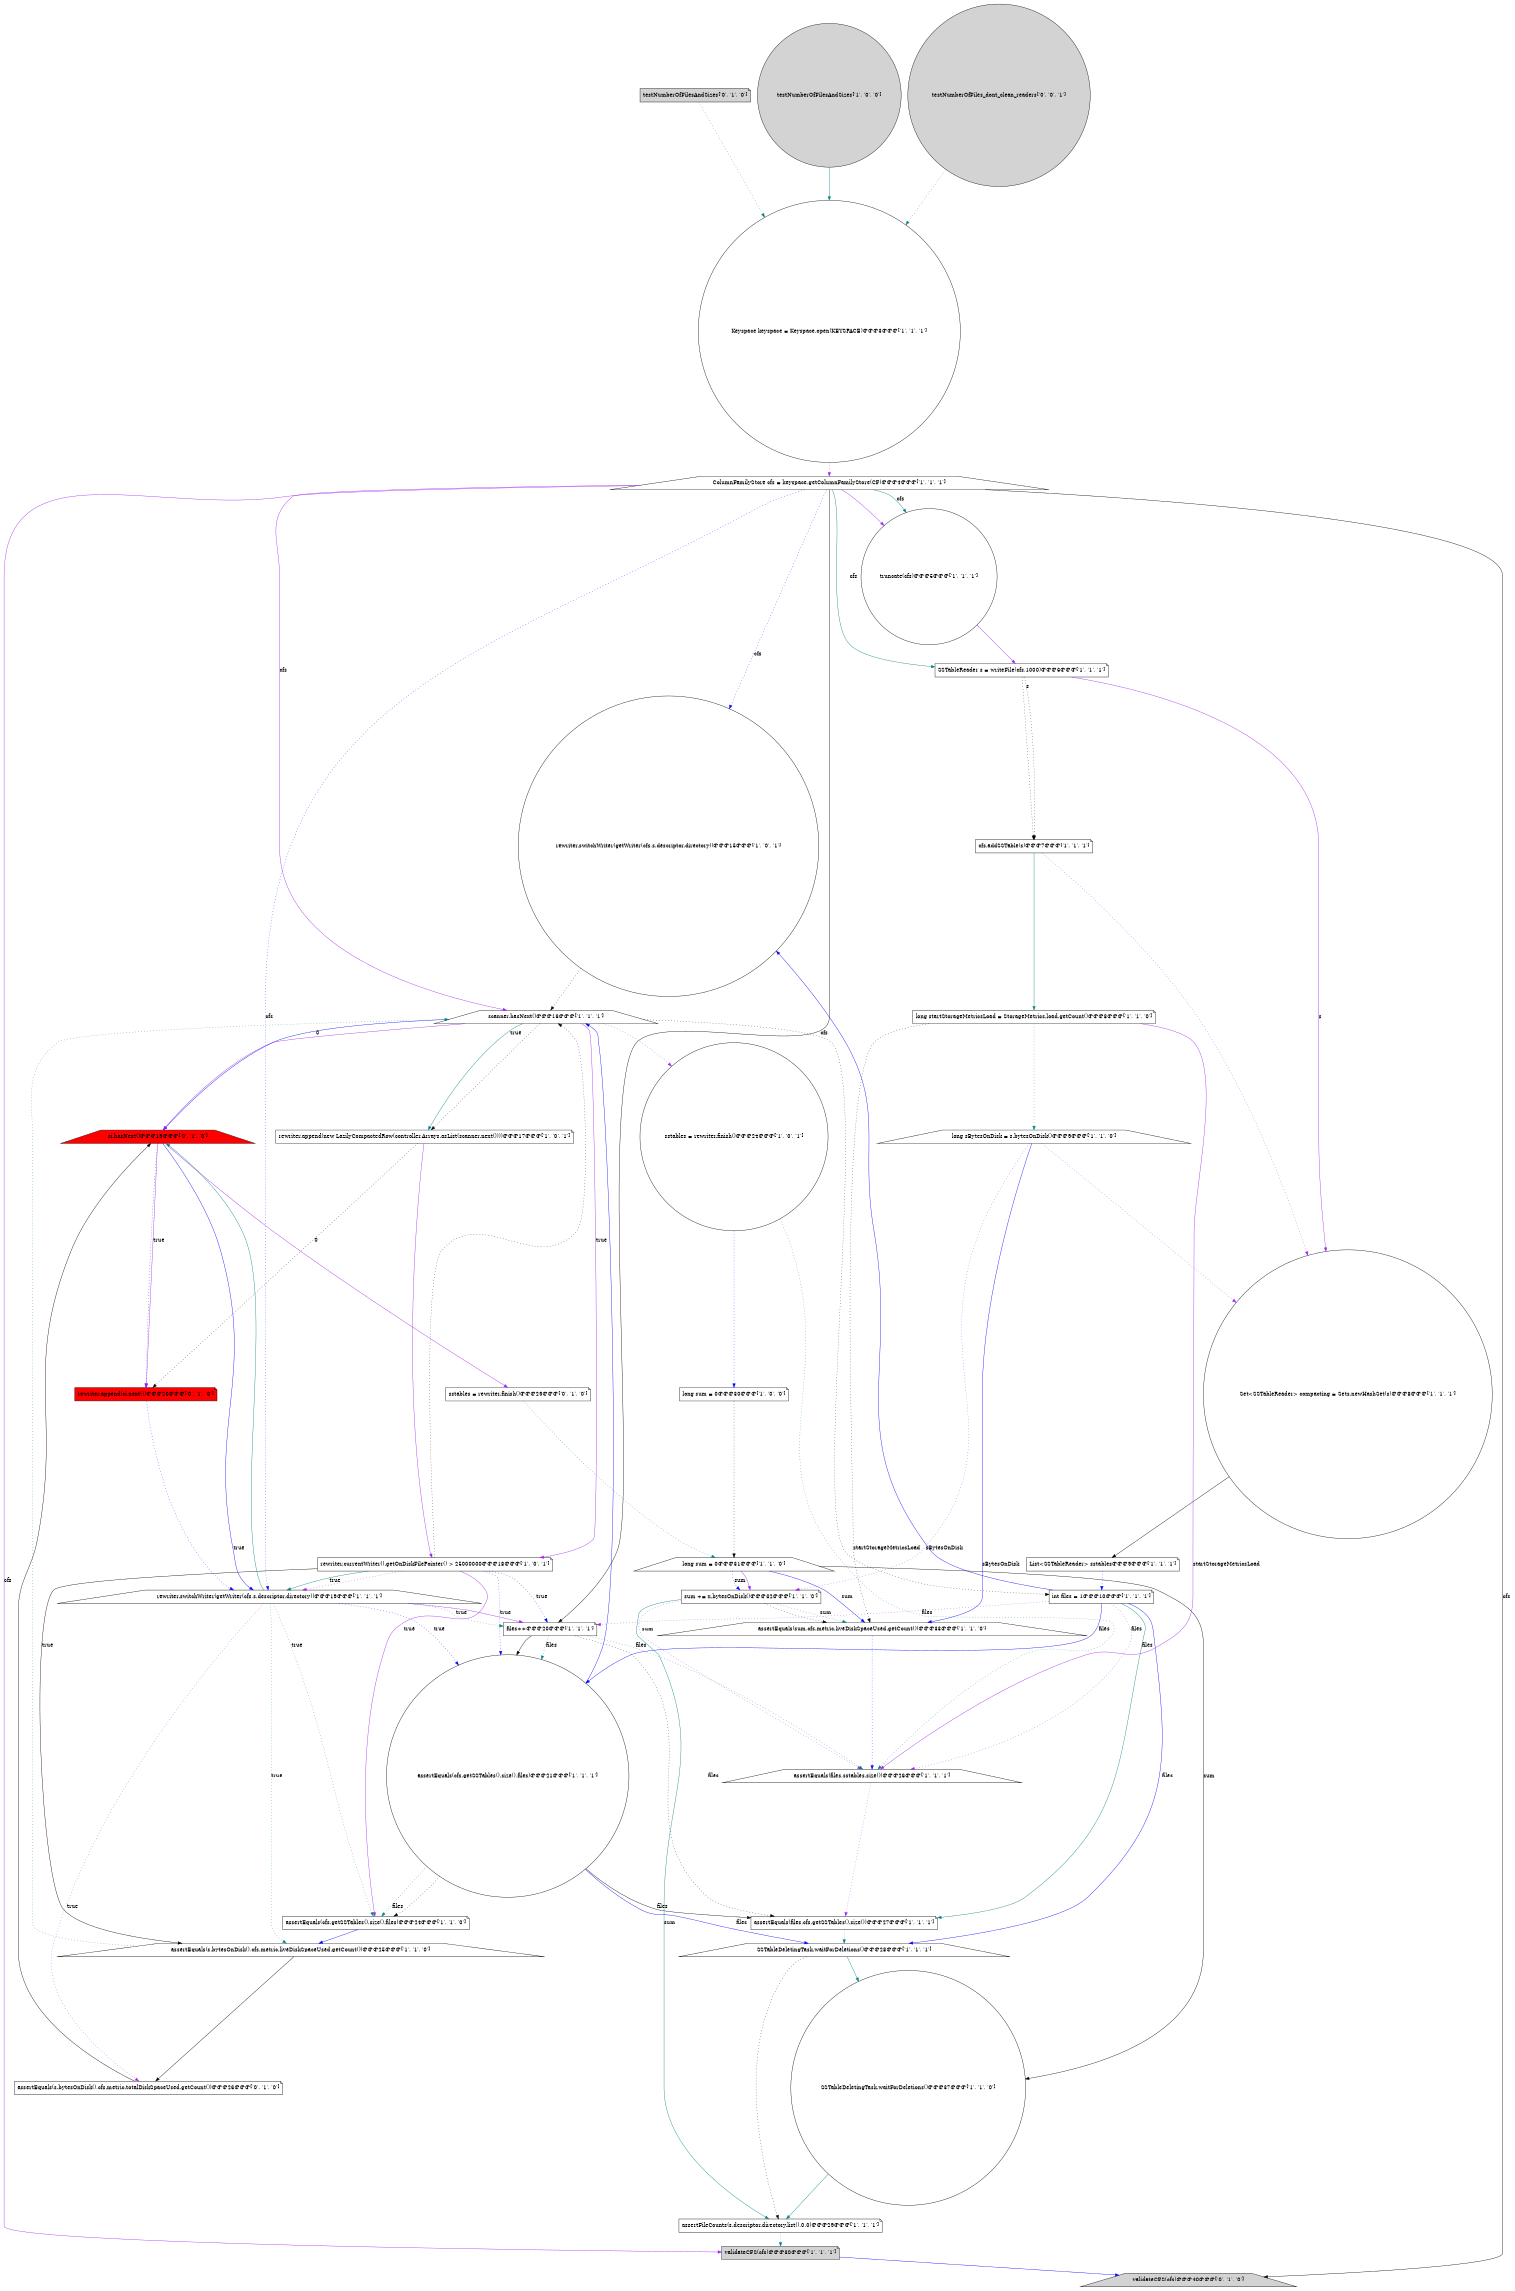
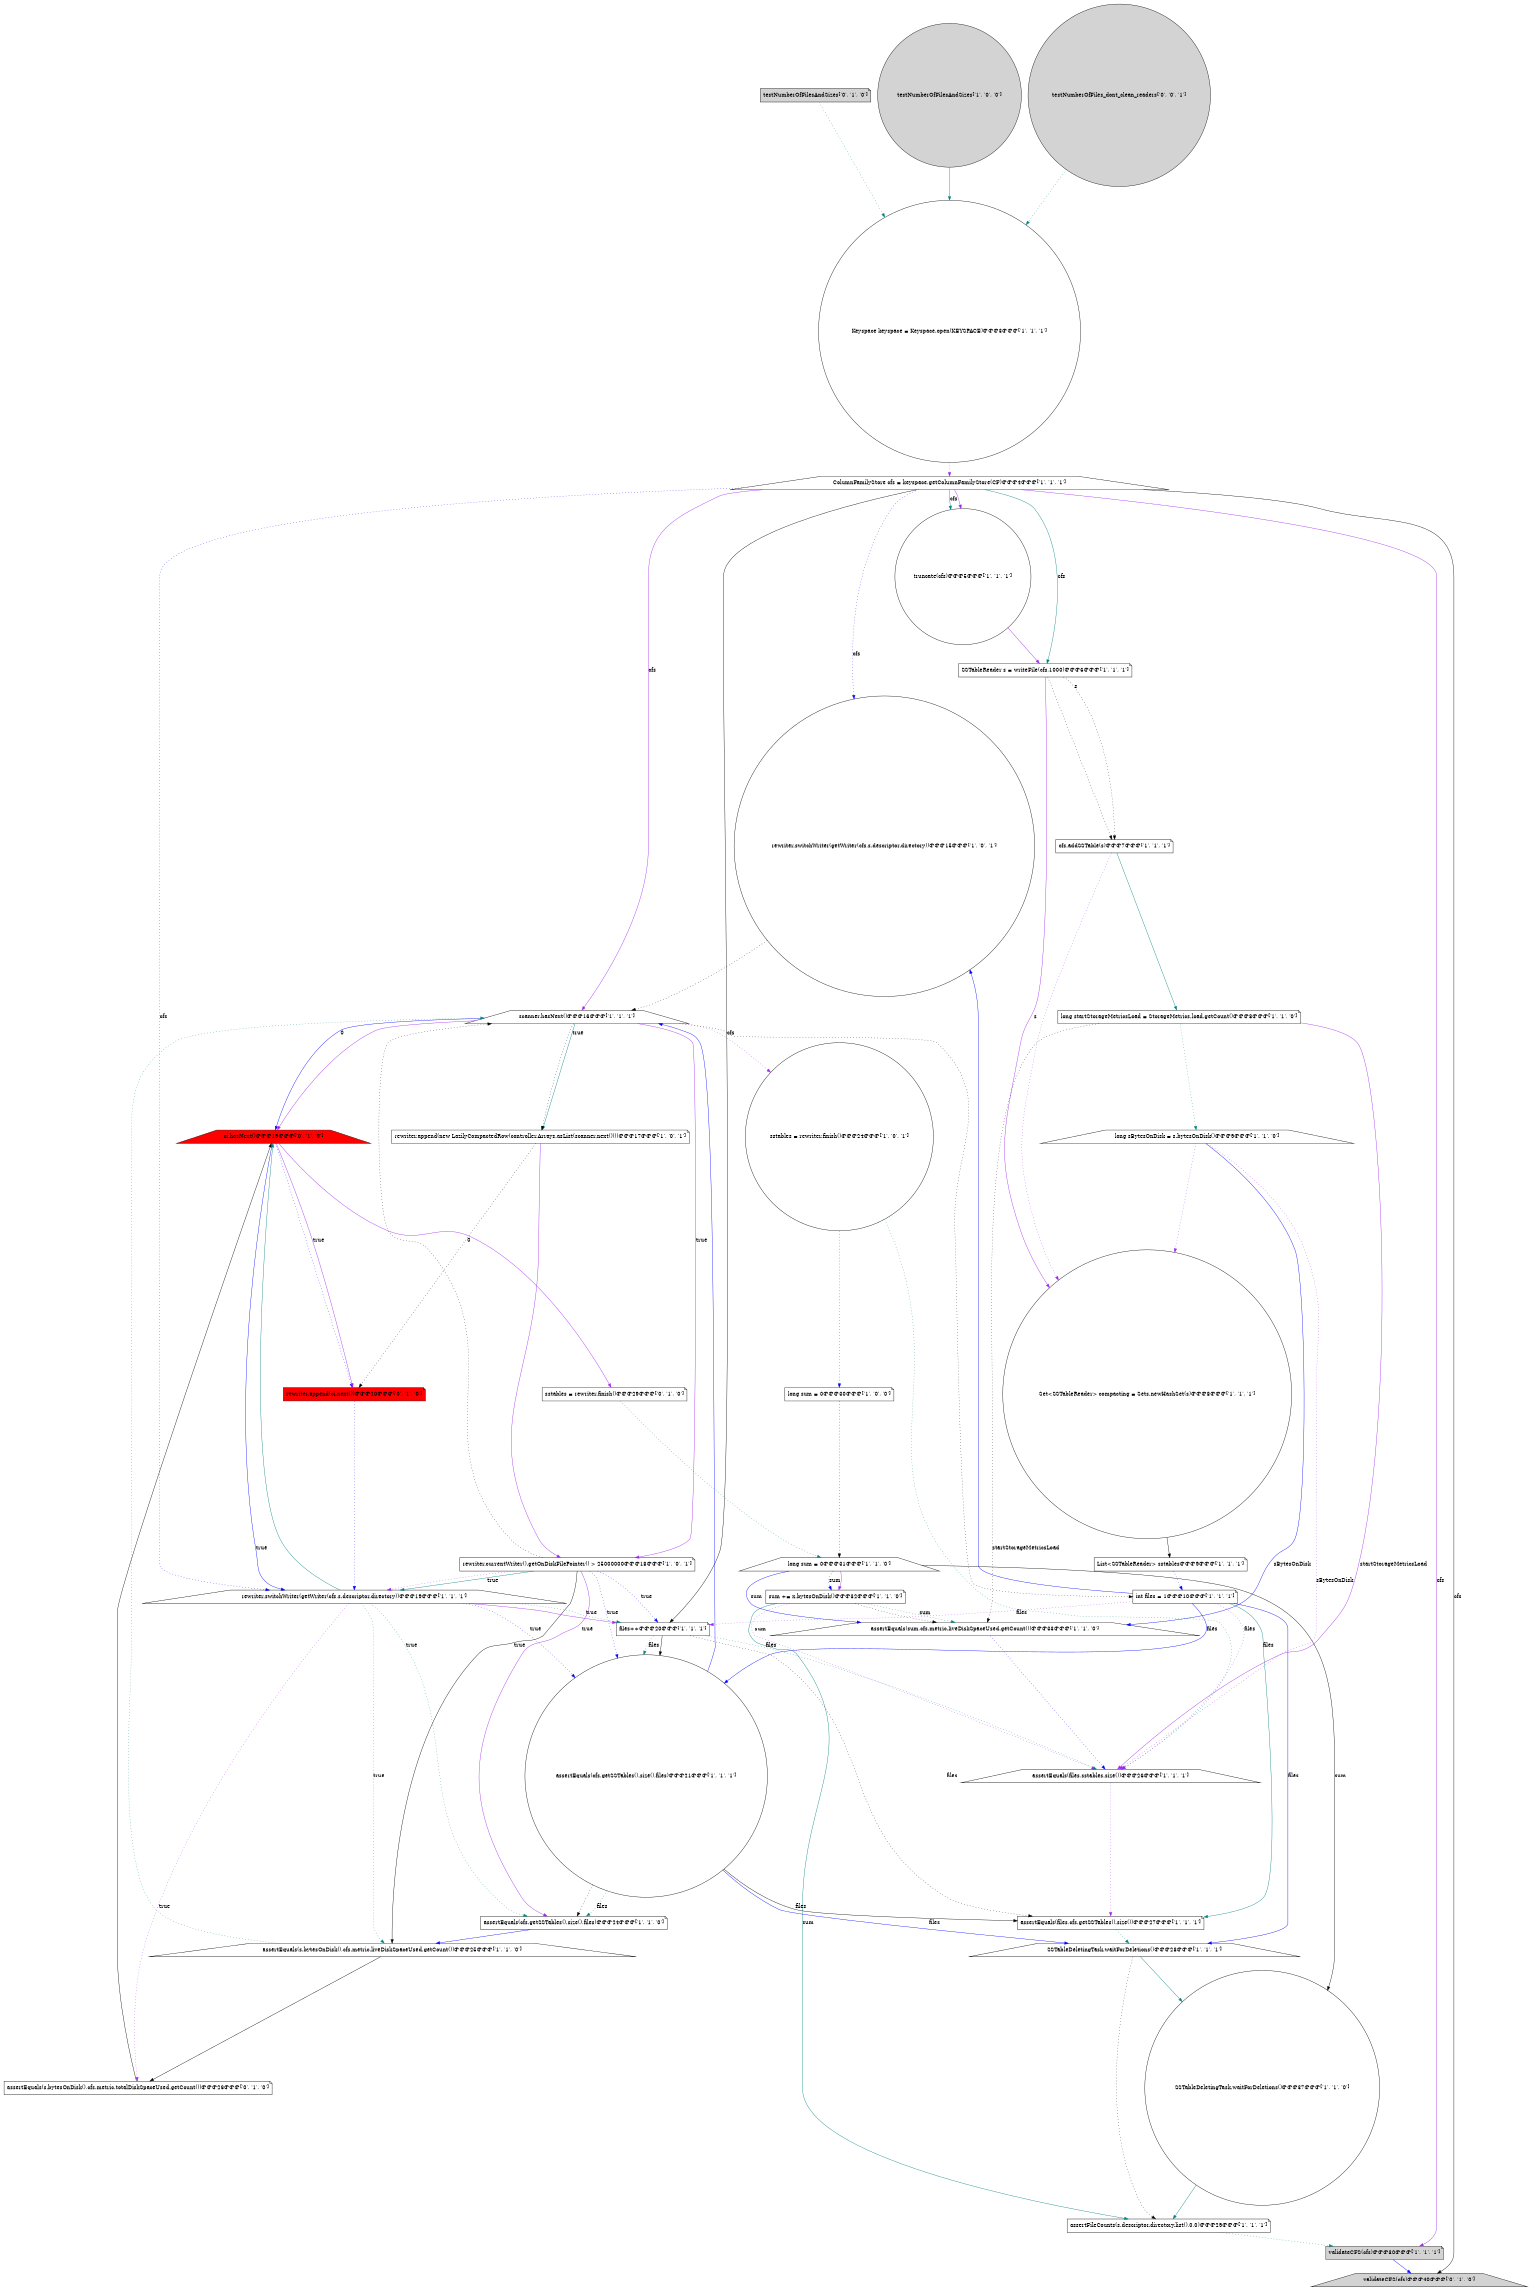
edge "long sBytesOnDisk = s.bytesOnDisk()@@@9@@@['1', '1', '0']" -> "sum += x.bytesOnDisk()@@@32@@@['1', '1', '0']": now "long sBytesOnDisk = s.bytesOnDisk()@@@9@@@['1', '1', '0']" -> "assertEquals(files,sstables.size())@@@26@@@['1', '1', '1']"
